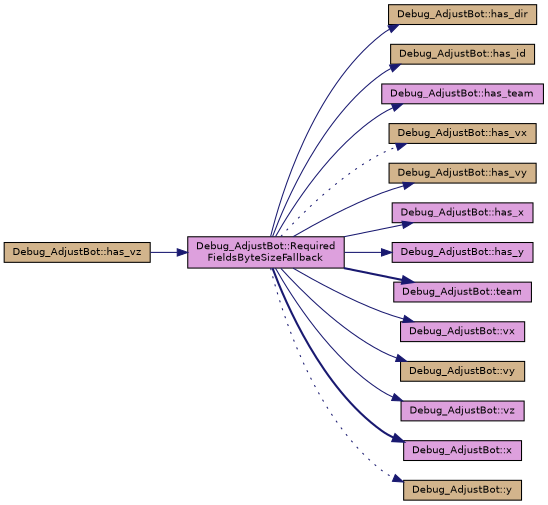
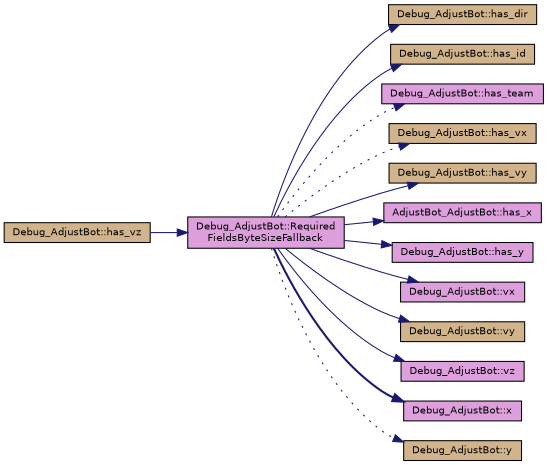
edge "Debug_AdjustBot::Required FieldsByteSizeFallback" -> "Debug_AdjustBot::has_team": style solid -> dotted
node "Debug_AdjustBot::has_x": label "Debug_AdjustBot::has_x" -> "AdjustBot_AdjustBot::has_x"
node "Debug_AdjustBot::team": removed
